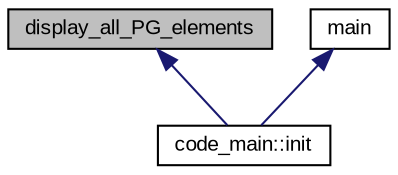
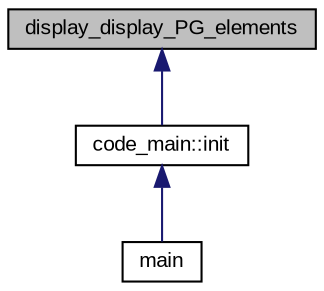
node "display_all_PG_elements": label "display_all_PG_elements" -> "display_display_PG_elements"
edge "code_main::init" -> "main": reversed
